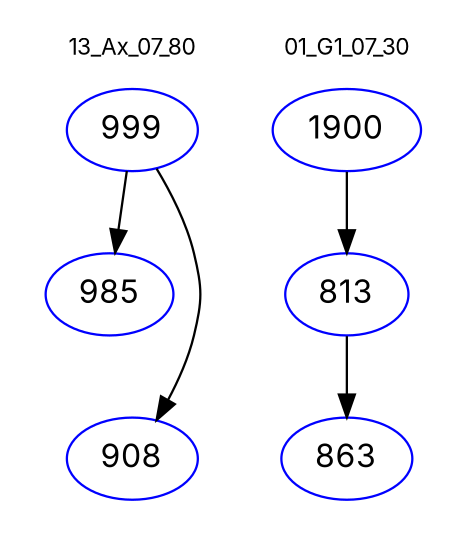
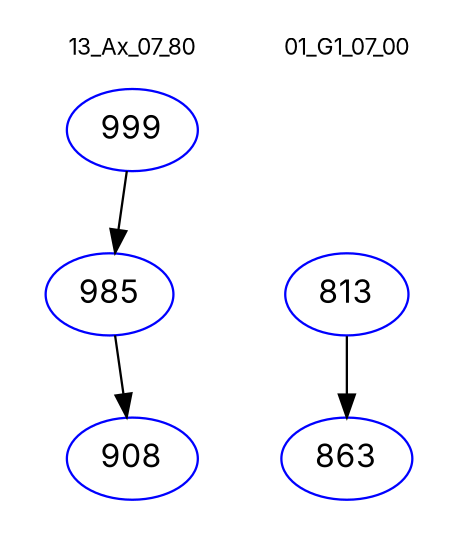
cluster "01_G1_07_30": label "01_G1_07_30" -> "01_G1_07_00"
node "1900": removed
edge "999" -> "908": now "985" -> "908"
